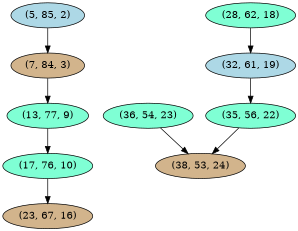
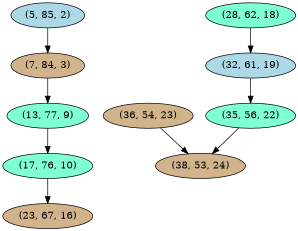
node "(36, 54, 23)": fillcolor aquamarine -> tan
